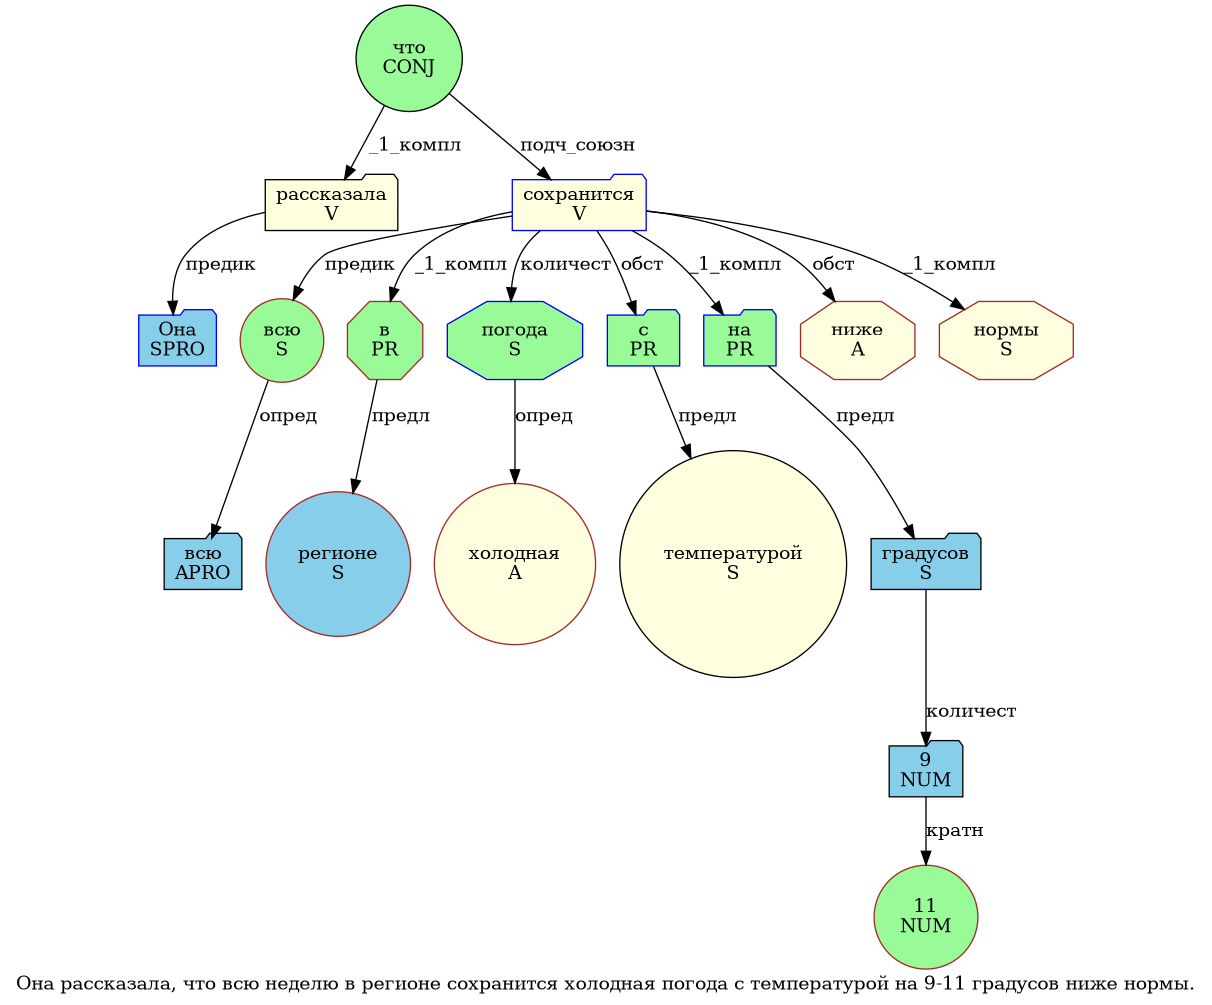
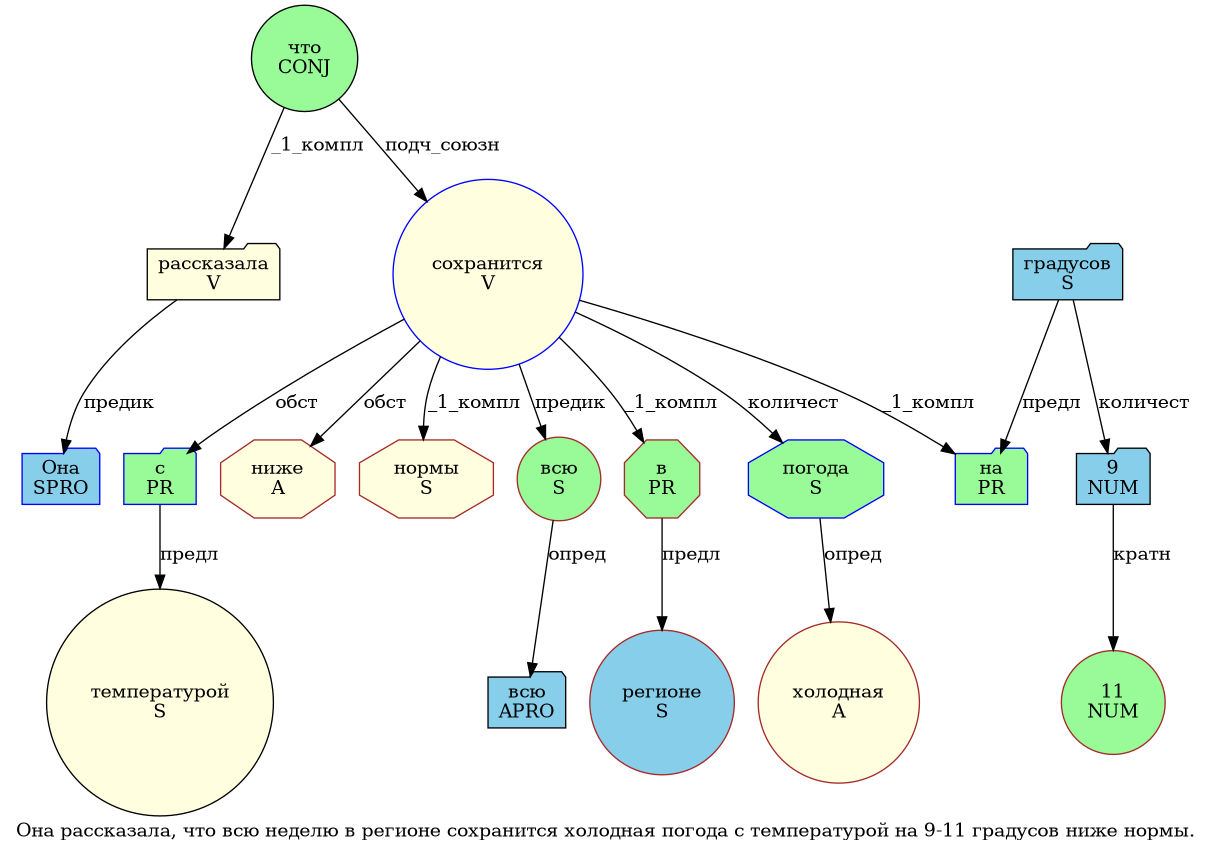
node "сохранится V": shape folder -> circle
edge "на PR" -> "градусов S": reversed
